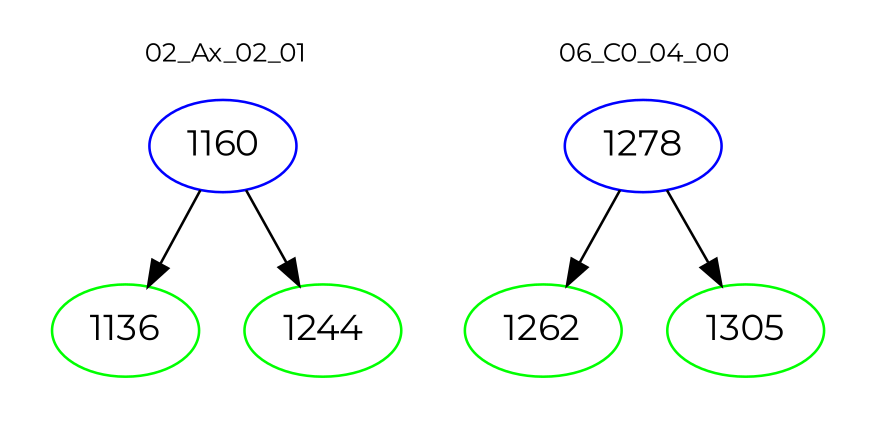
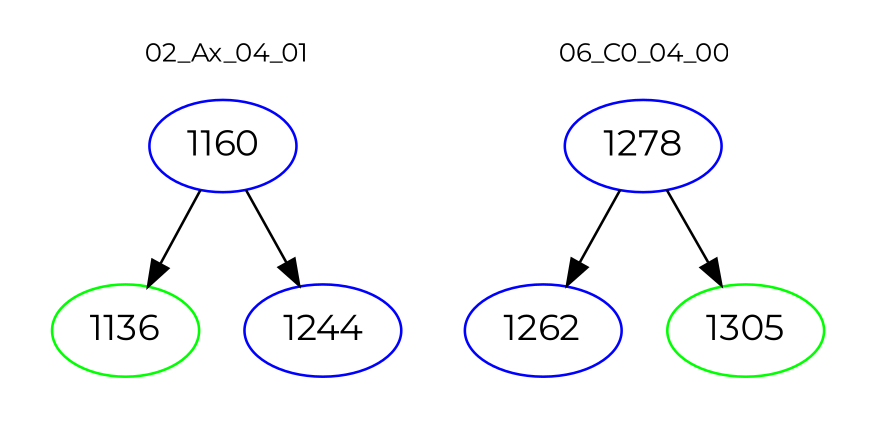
cluster "02_Ax_02_01": label "02_Ax_02_01" -> "02_Ax_04_01"
node "1244": color green -> blue
node "1262": color green -> blue
